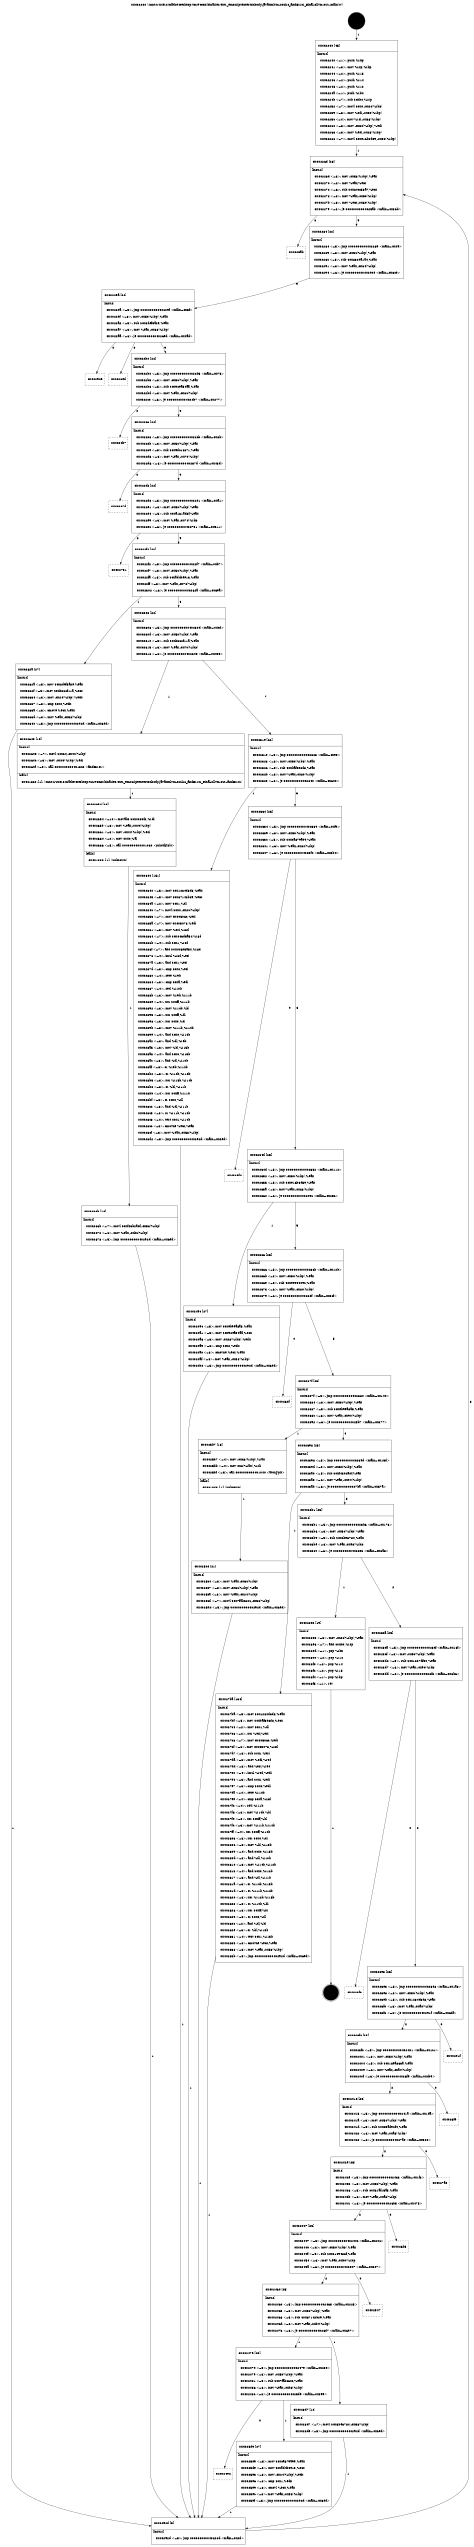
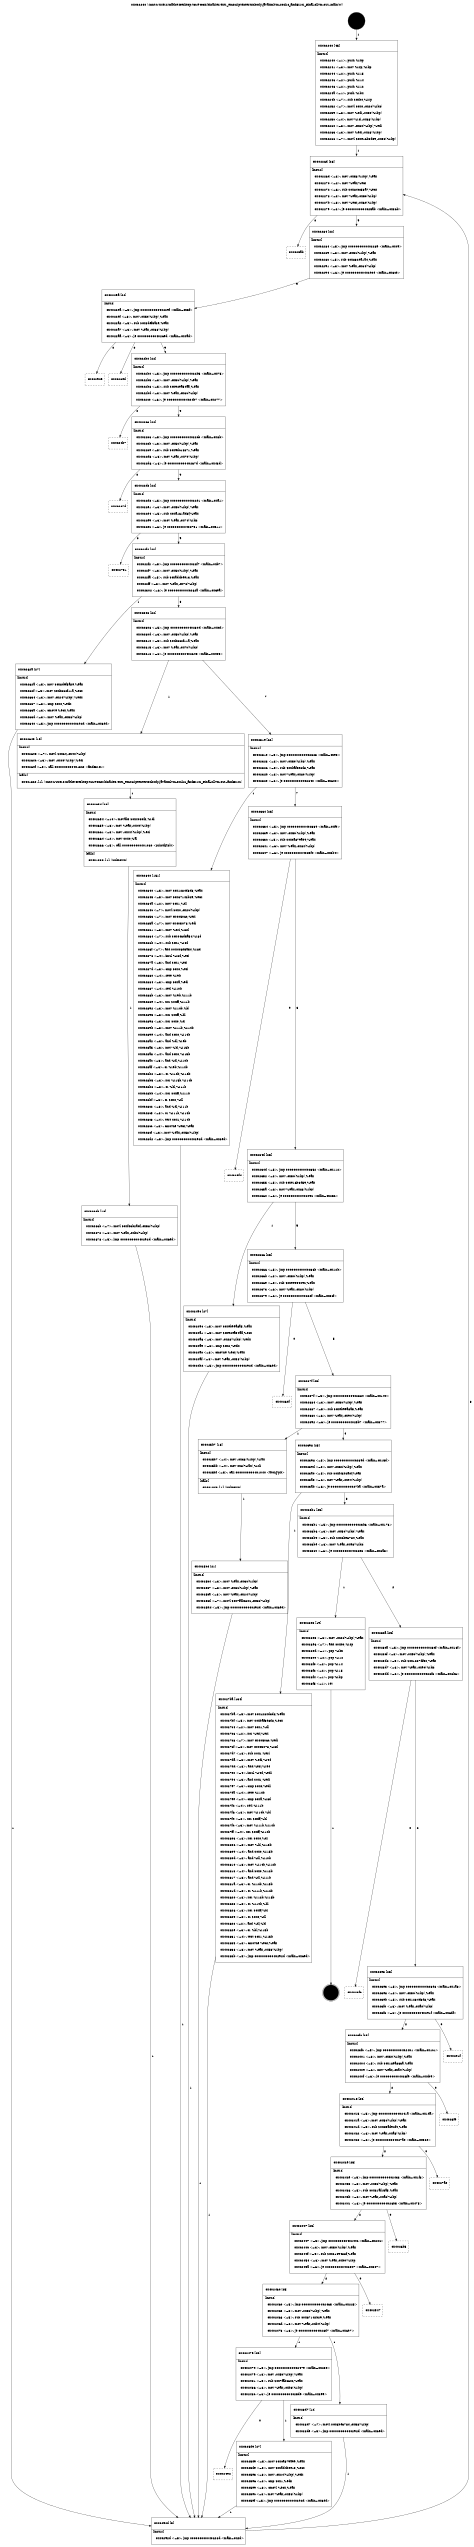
edge "0x40231e [22]" -> "0x402334 [25]": label " 6" -> " 7"
